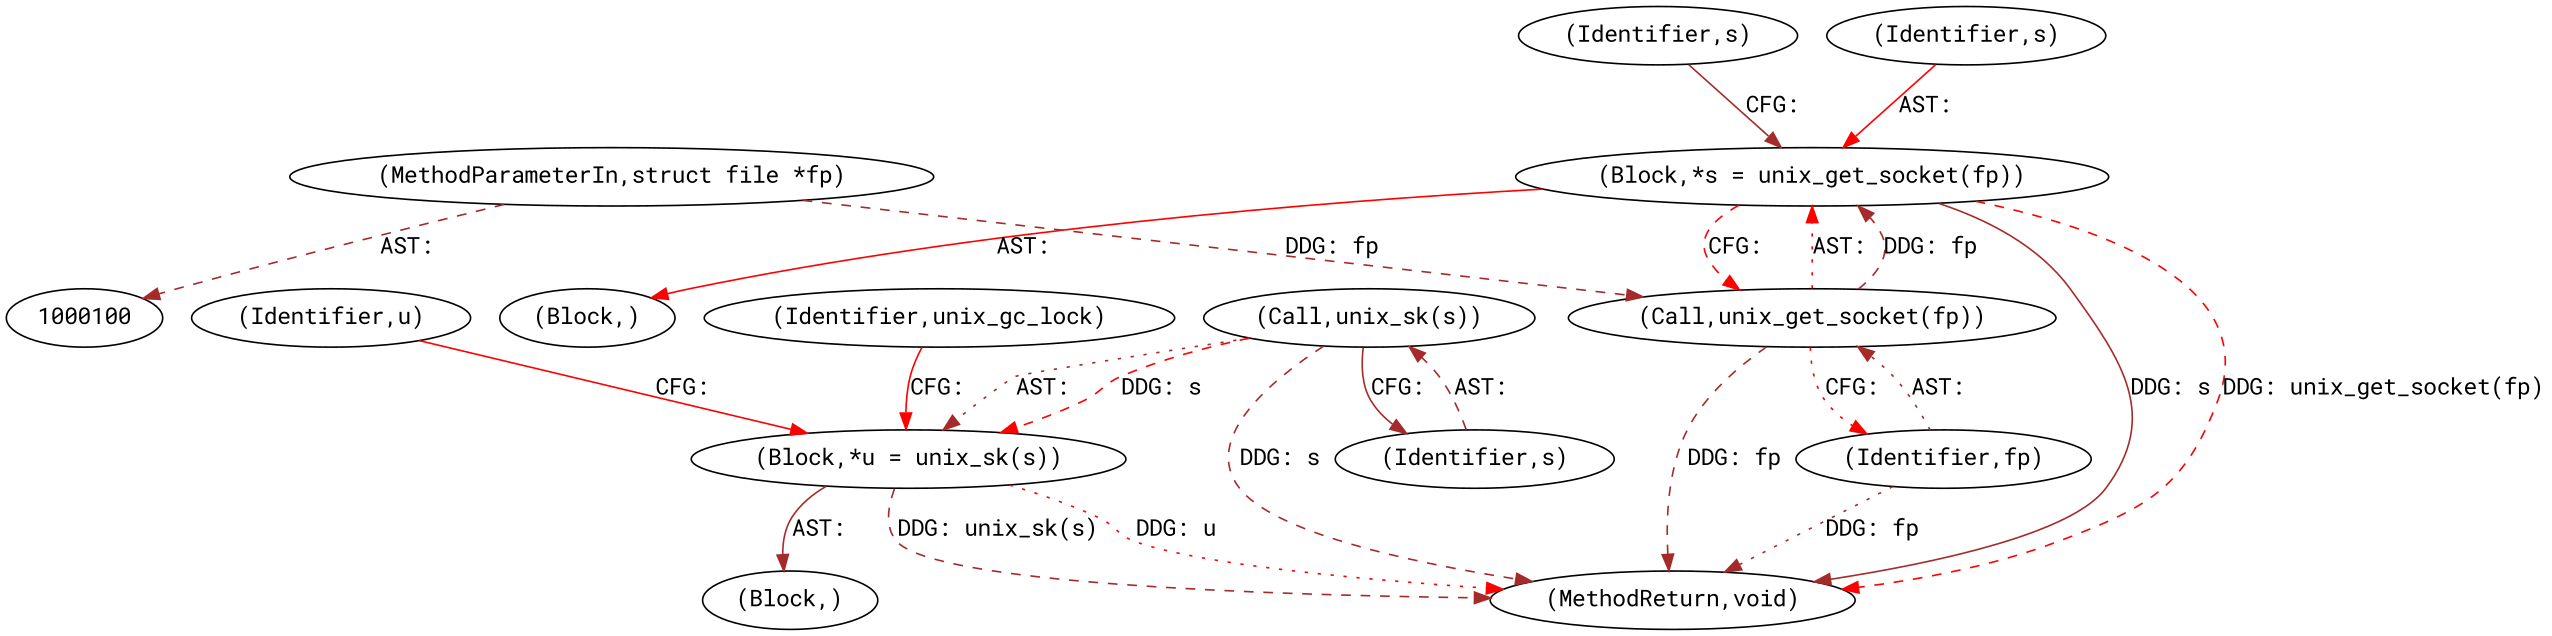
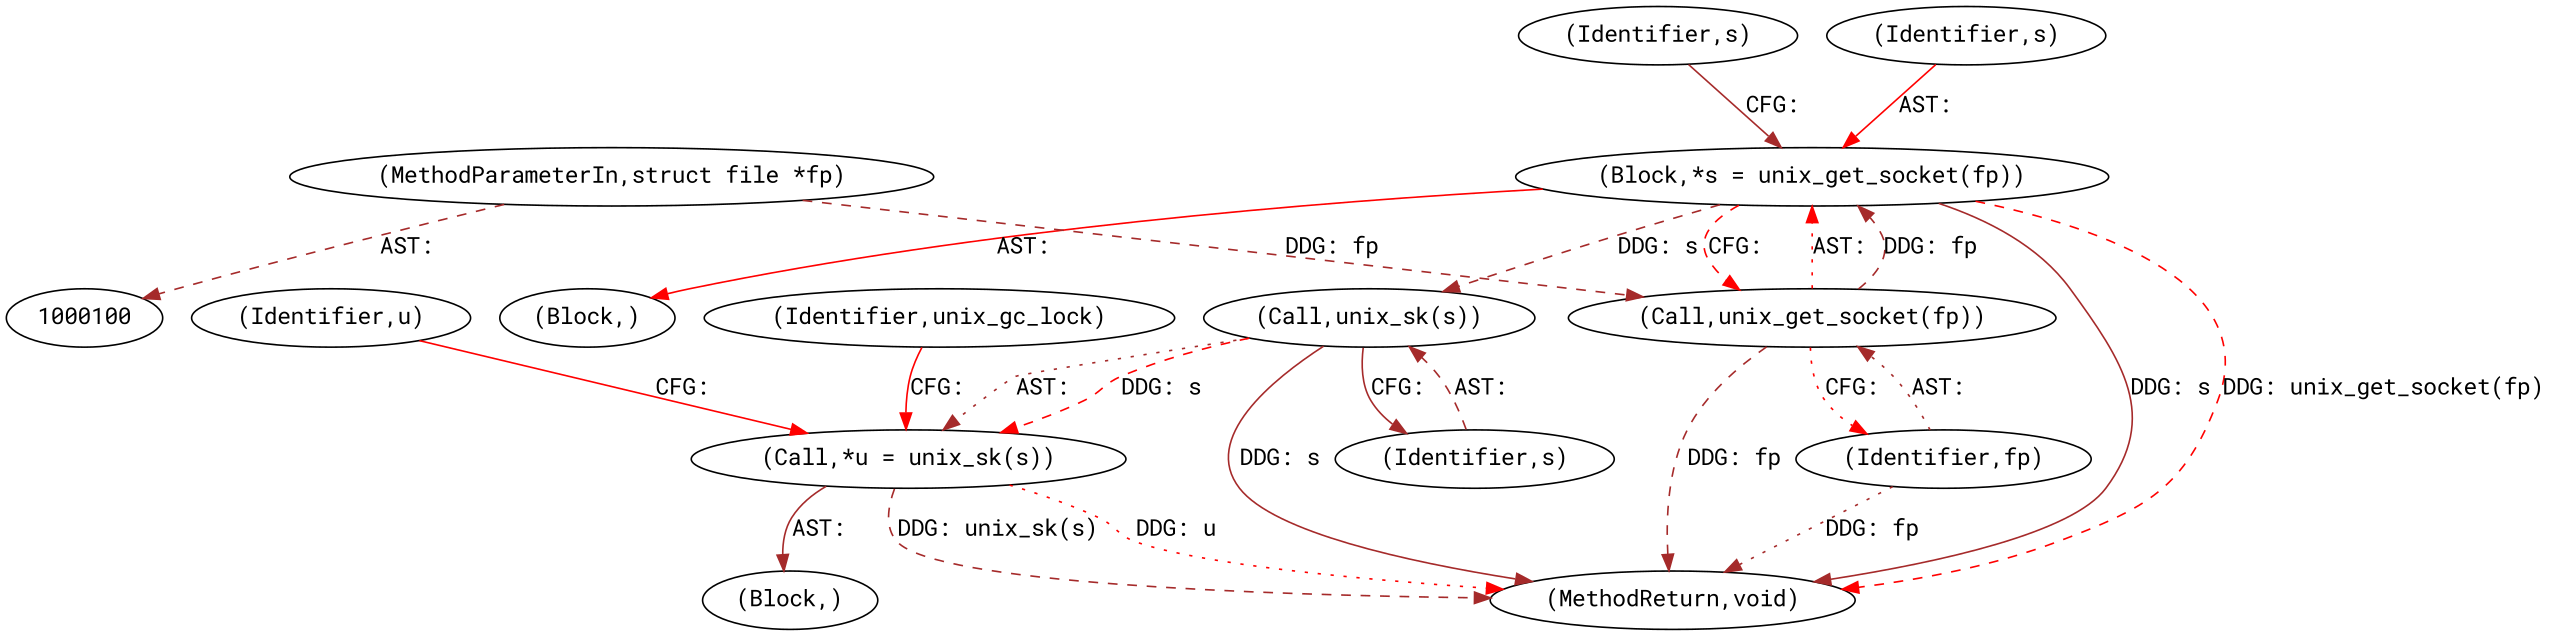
edge "(Block,*s = unix_get_socket(fp))" -> "(Call,unix_sk(s))": added, label "DDG: s"
node "(Block,*u = unix_sk(s))": label "(Block,*u = unix_sk(s))" -> "(Call,*u = unix_sk(s))"
edge "(Call,unix_sk(s))" -> "(MethodReturn,void)": style dashed -> solid
